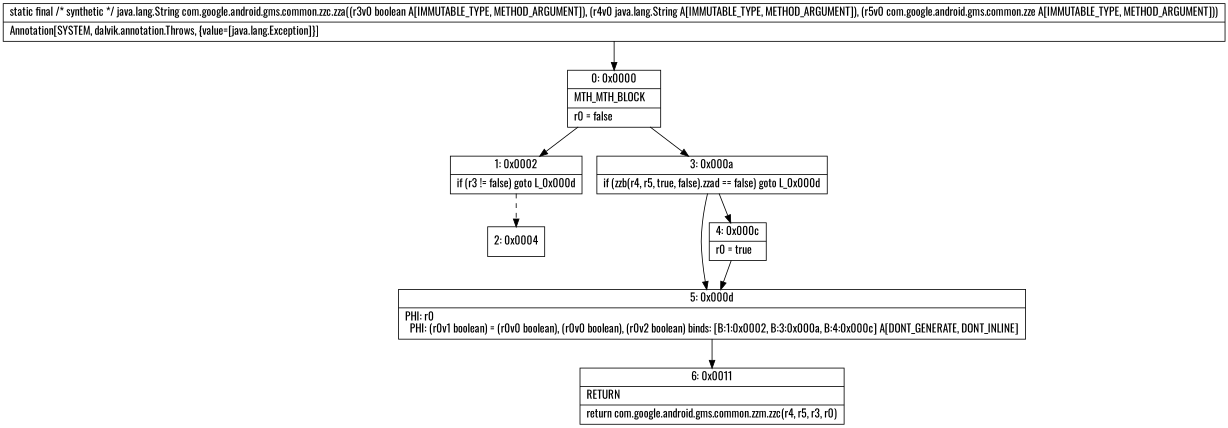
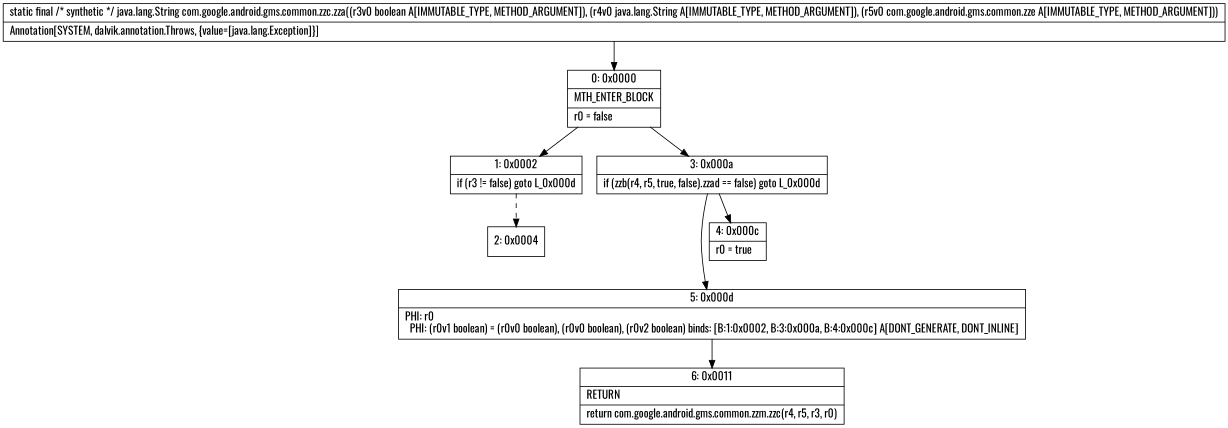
node "0: 0x0000": text "MTH_MTH_BLOCK" -> "MTH_ENTER_BLOCK"
edge "4: 0x000c" -> "5: 0x000d": removed
